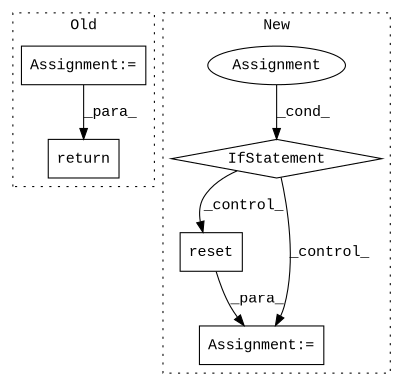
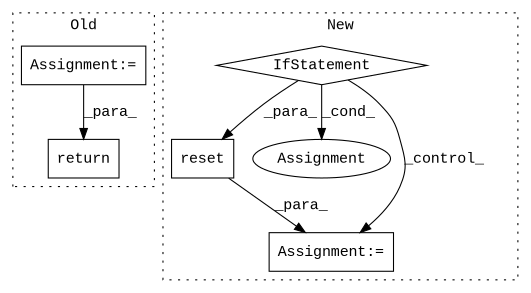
edge "Assignment" -> "IfStatement": reversed
edge "IfStatement" -> "reset": label "_control_" -> "_para_"
